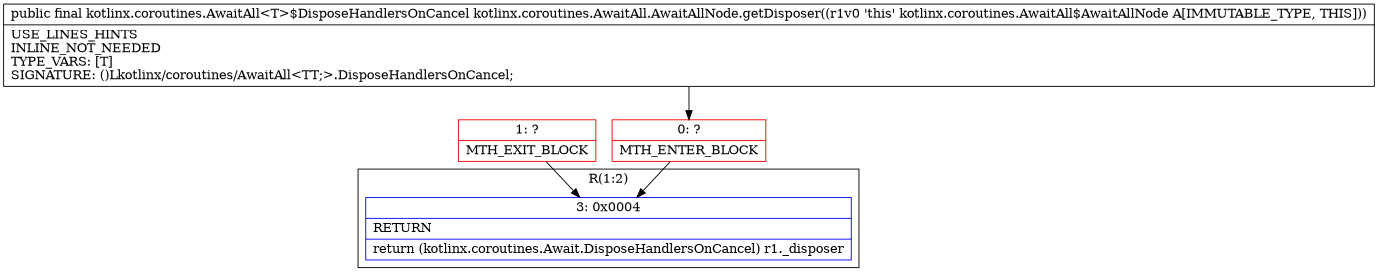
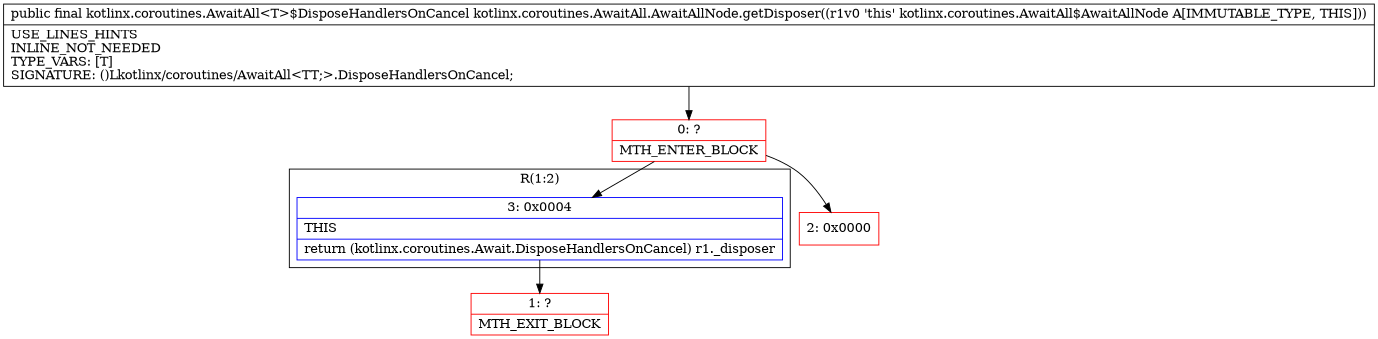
edge "1: ?" -> "3: 0x0004": reversed
node "3: 0x0004": text "RETURN" -> "THIS"
node "2: 0x0000": added
